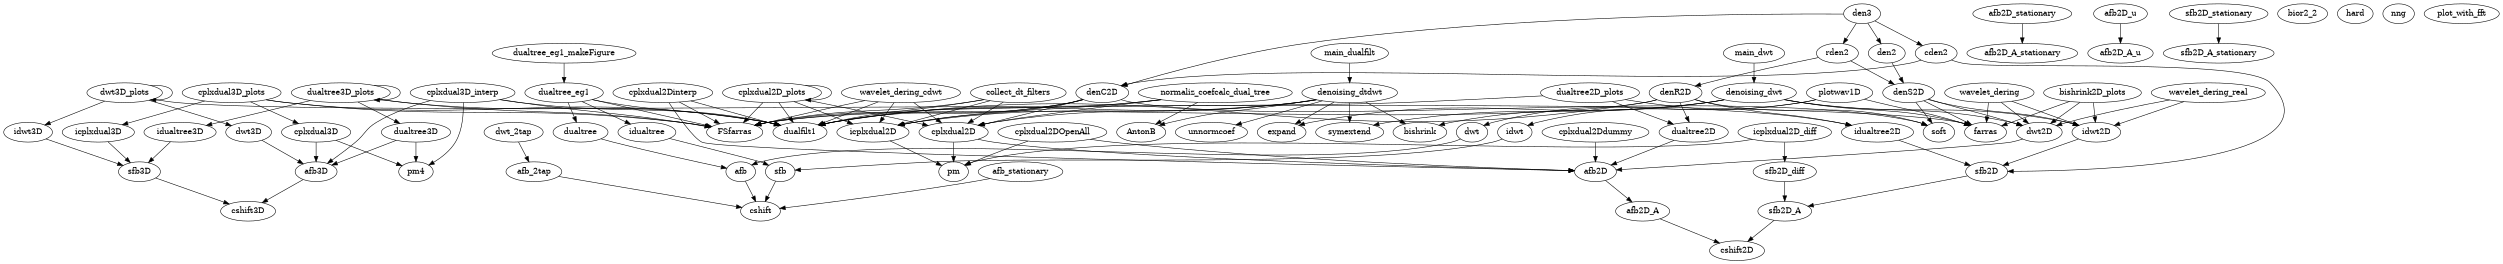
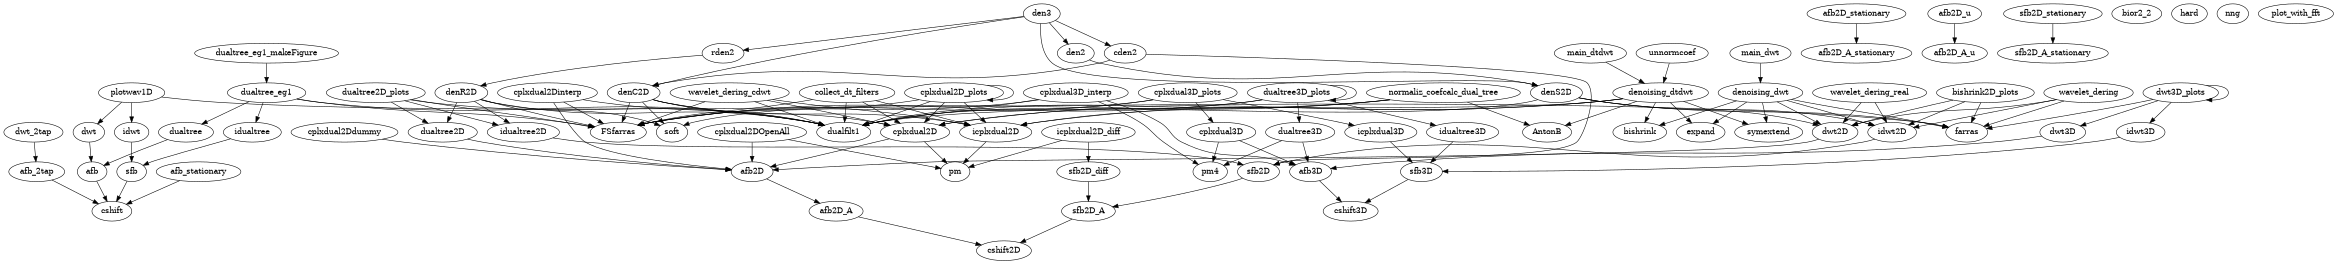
node "main_dualfilt": label "main_dualfilt" -> "main_dtdwt"
edge "rden2" -> "denS2D": now "den3" -> "denS2D"
edge "dualtree2D_plots" -> "dualfilt1": added
edge "denoising_dtdwt" -> "unnormcoef": reversed
